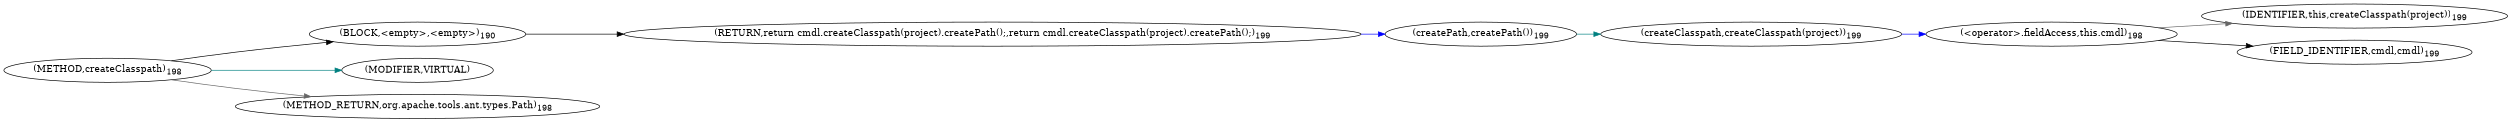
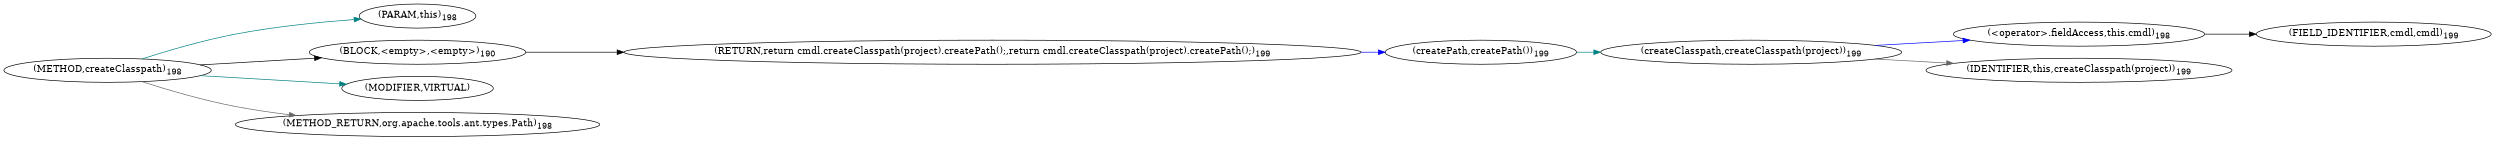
node "(PARAM,this)": added
edge "(<operator>.fieldAccess,this.cmdl)" -> "(IDENTIFIER,this,createClasspath(project))": now "(createClasspath,createClasspath(project))" -> "(IDENTIFIER,this,createClasspath(project))"
